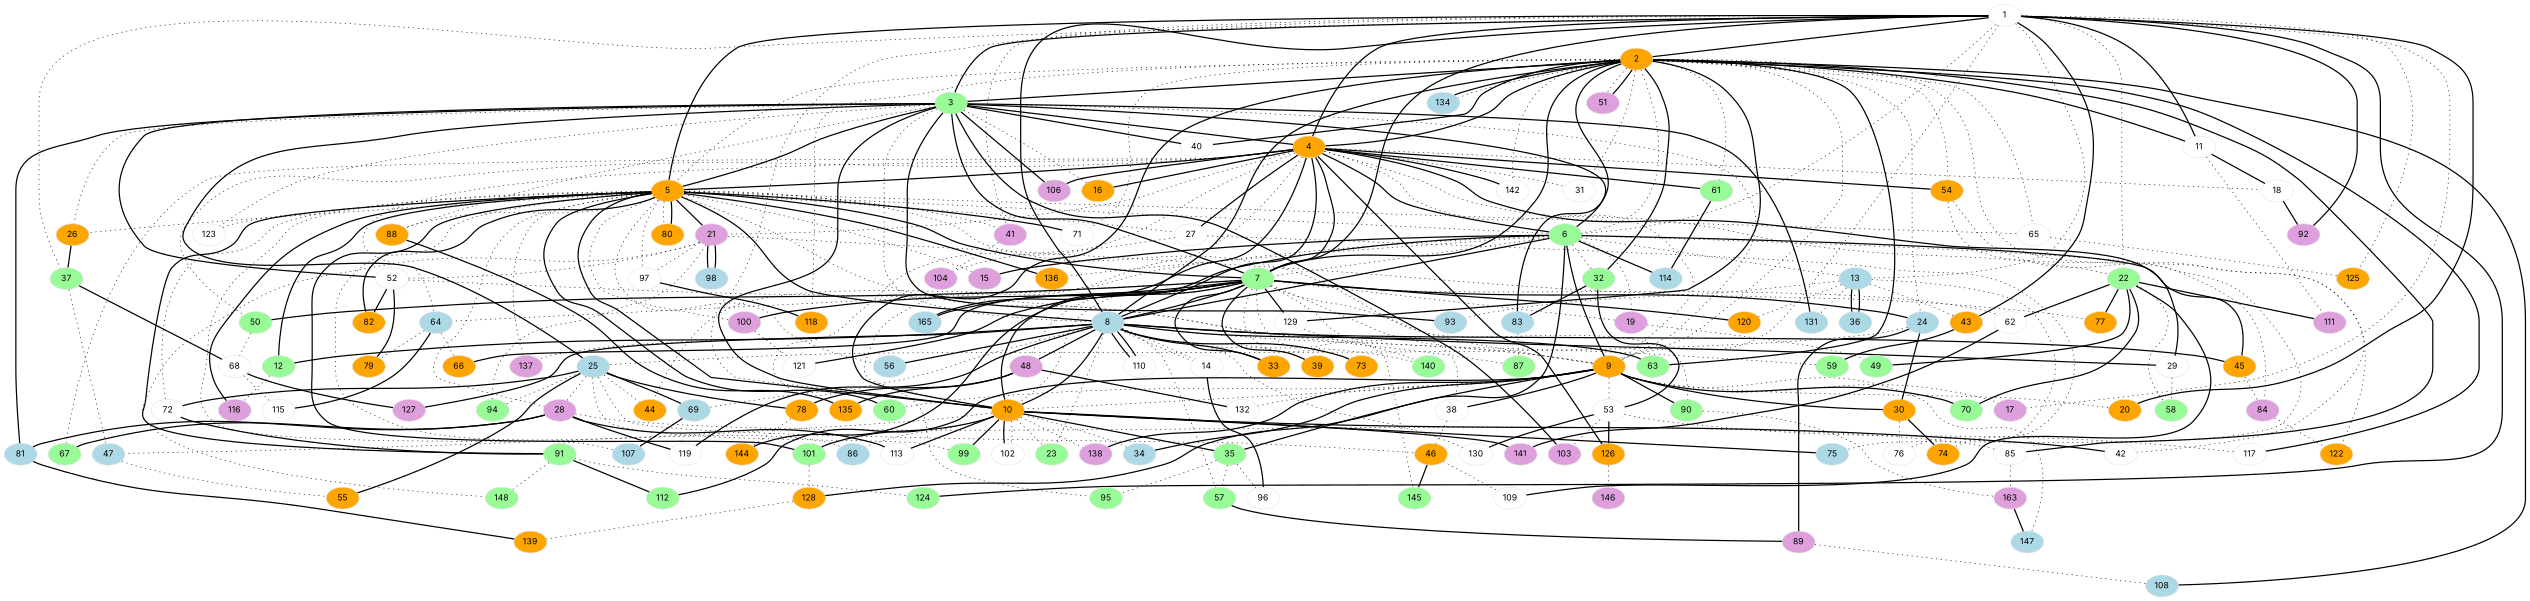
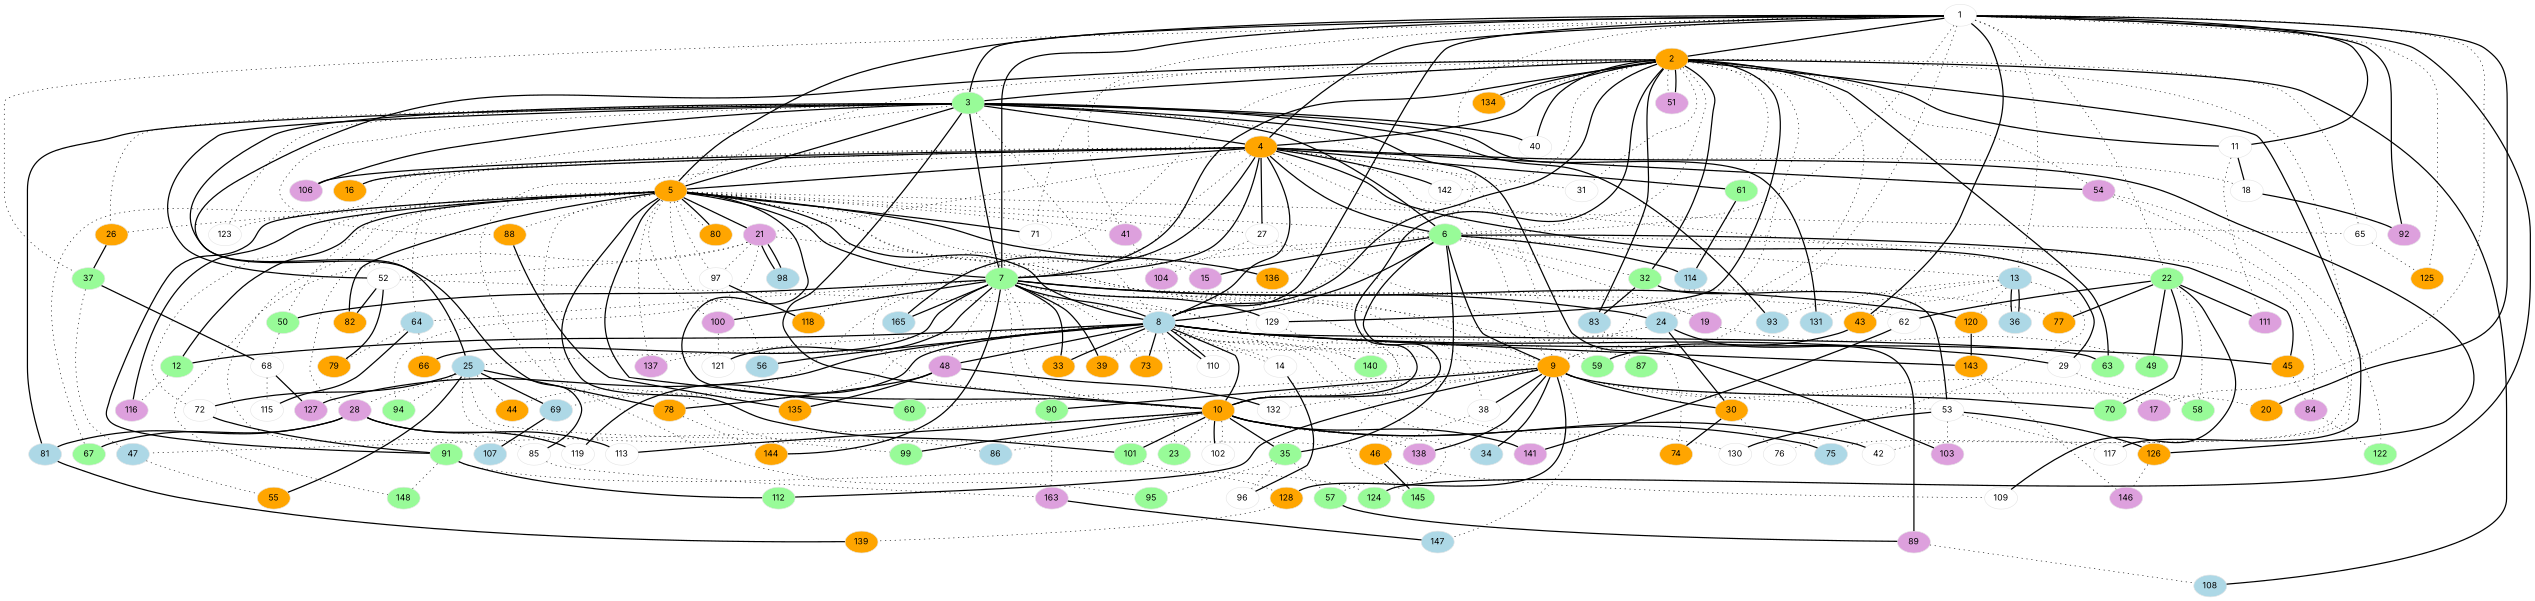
node "134": fillcolor lightblue -> orange
node "54": fillcolor orange -> plum
node "143": added
node "122": fillcolor orange -> palegreen
